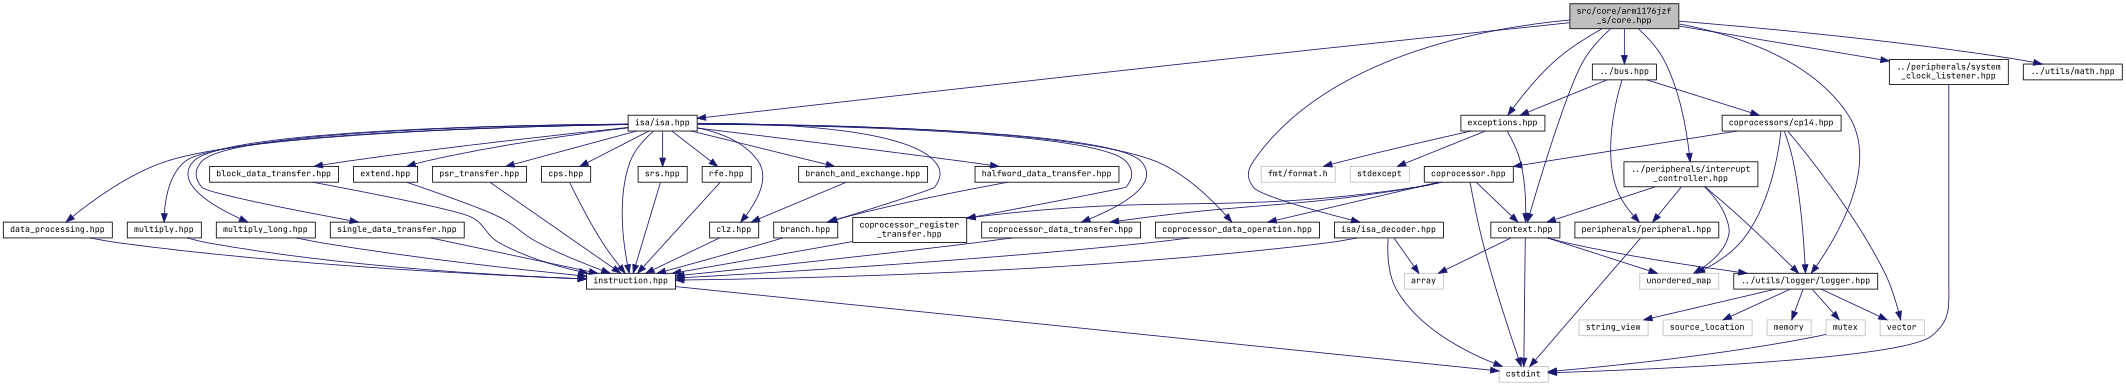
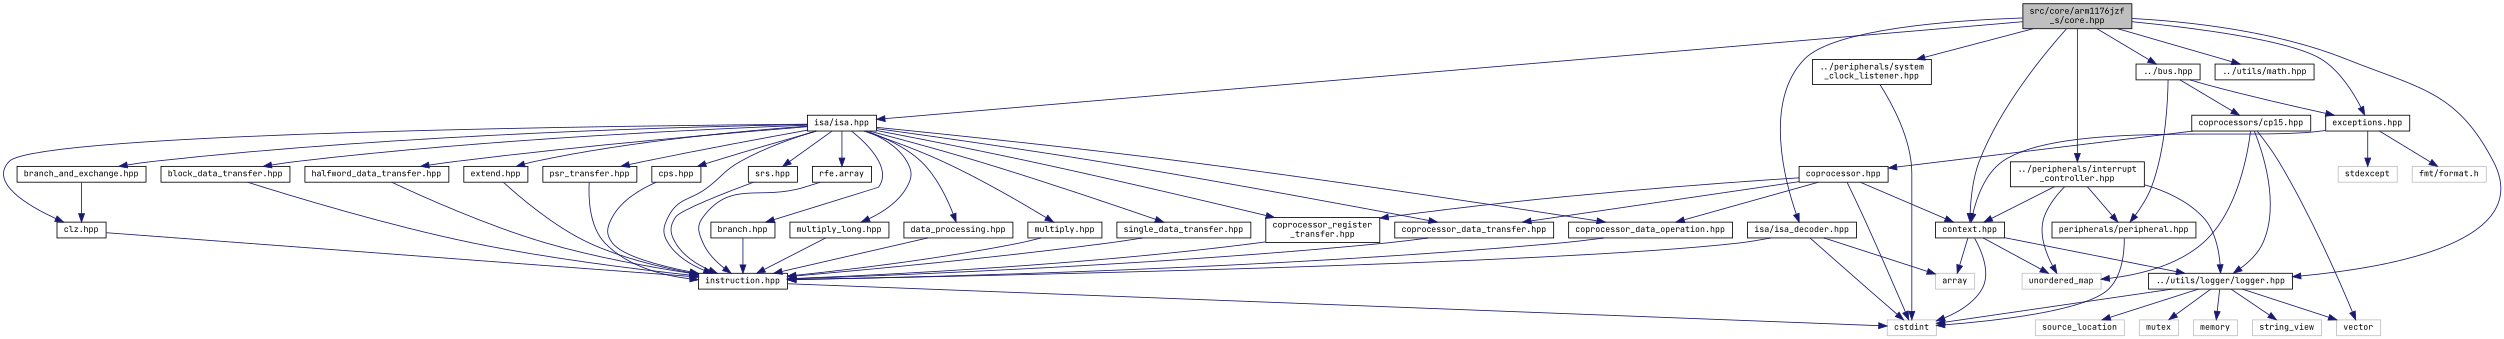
node "coprocessors/cp14.hpp": label "coprocessors/cp14.hpp" -> "coprocessors/cp15.hpp"
node "rfe.hpp": label "rfe.hpp" -> "rfe.array"
edge "halfword_data_transfer.hpp" -> "branch.hpp": now "halfword_data_transfer.hpp" -> "instruction.hpp"
edge "mutex" -> "cstdint": now "../utils/logger/logger.hpp" -> "cstdint"
